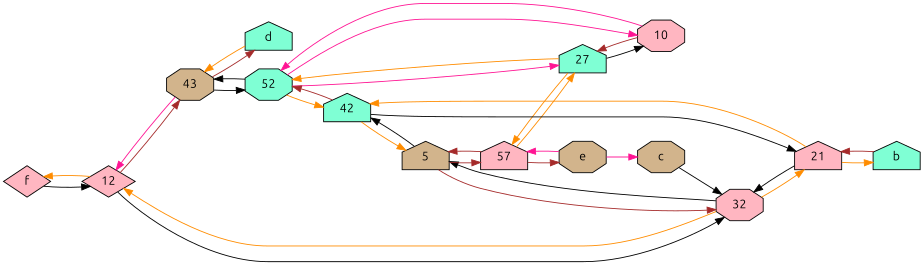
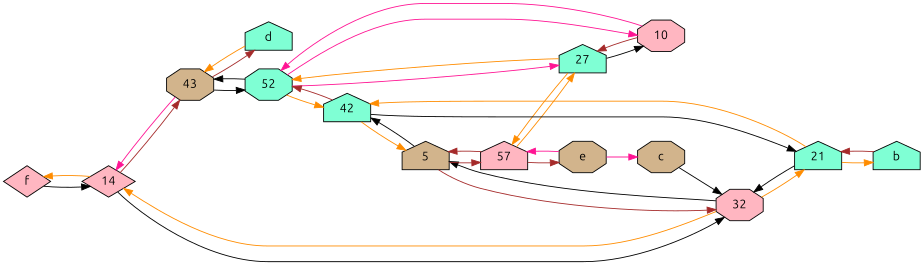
node "21": fillcolor lightpink -> aquamarine
node "12": label "12" -> "14"
